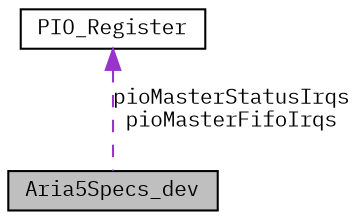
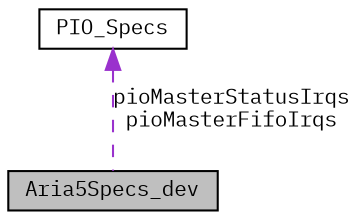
node "PIO_Register": label "PIO_Register" -> "PIO_Specs"
